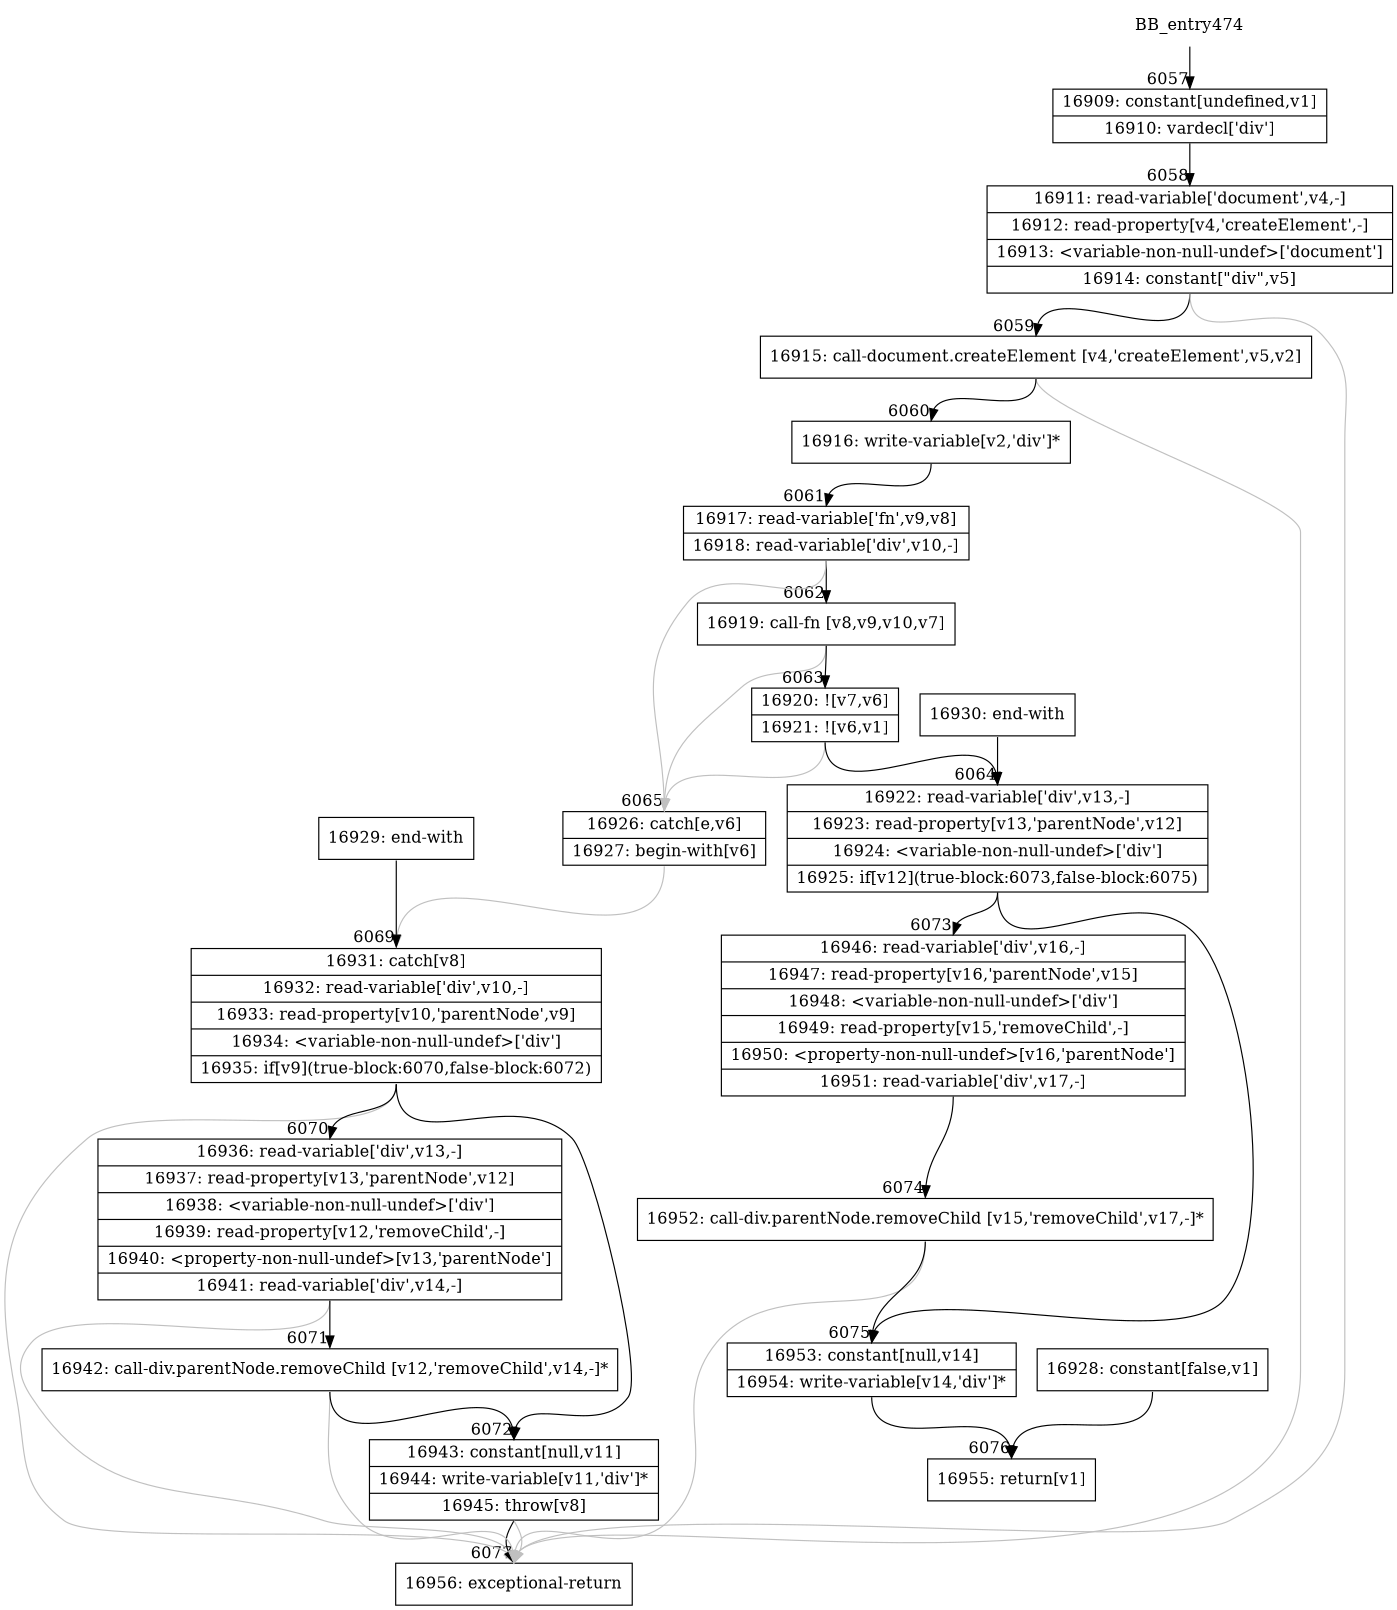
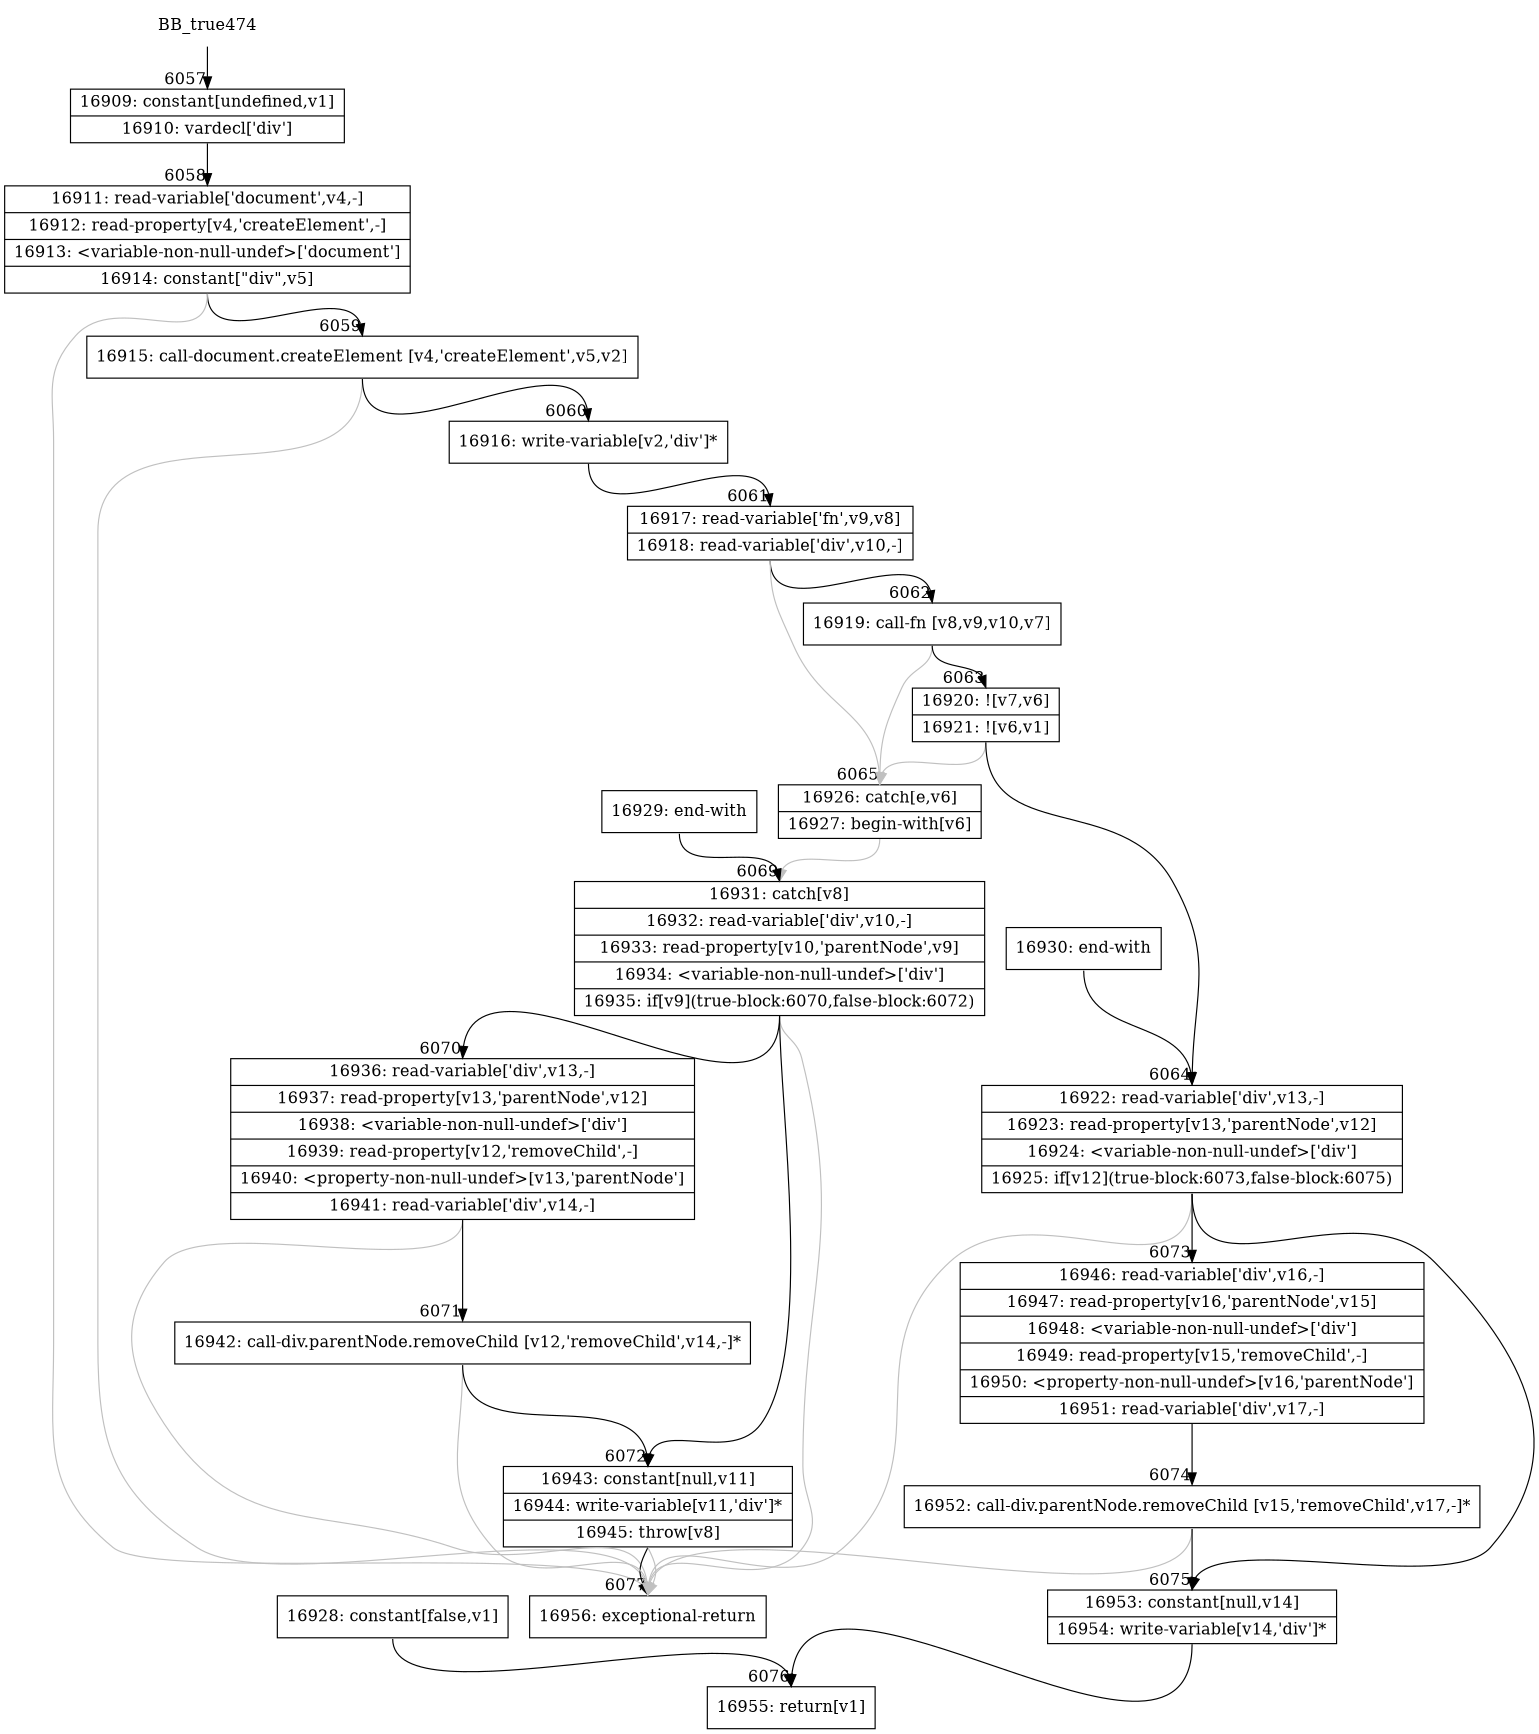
node "BB_entry474": label "BB_entry474" -> "BB_true474"
edge "16922: read-variable['div',v13,-]" -> "16956: exceptional-return": added
